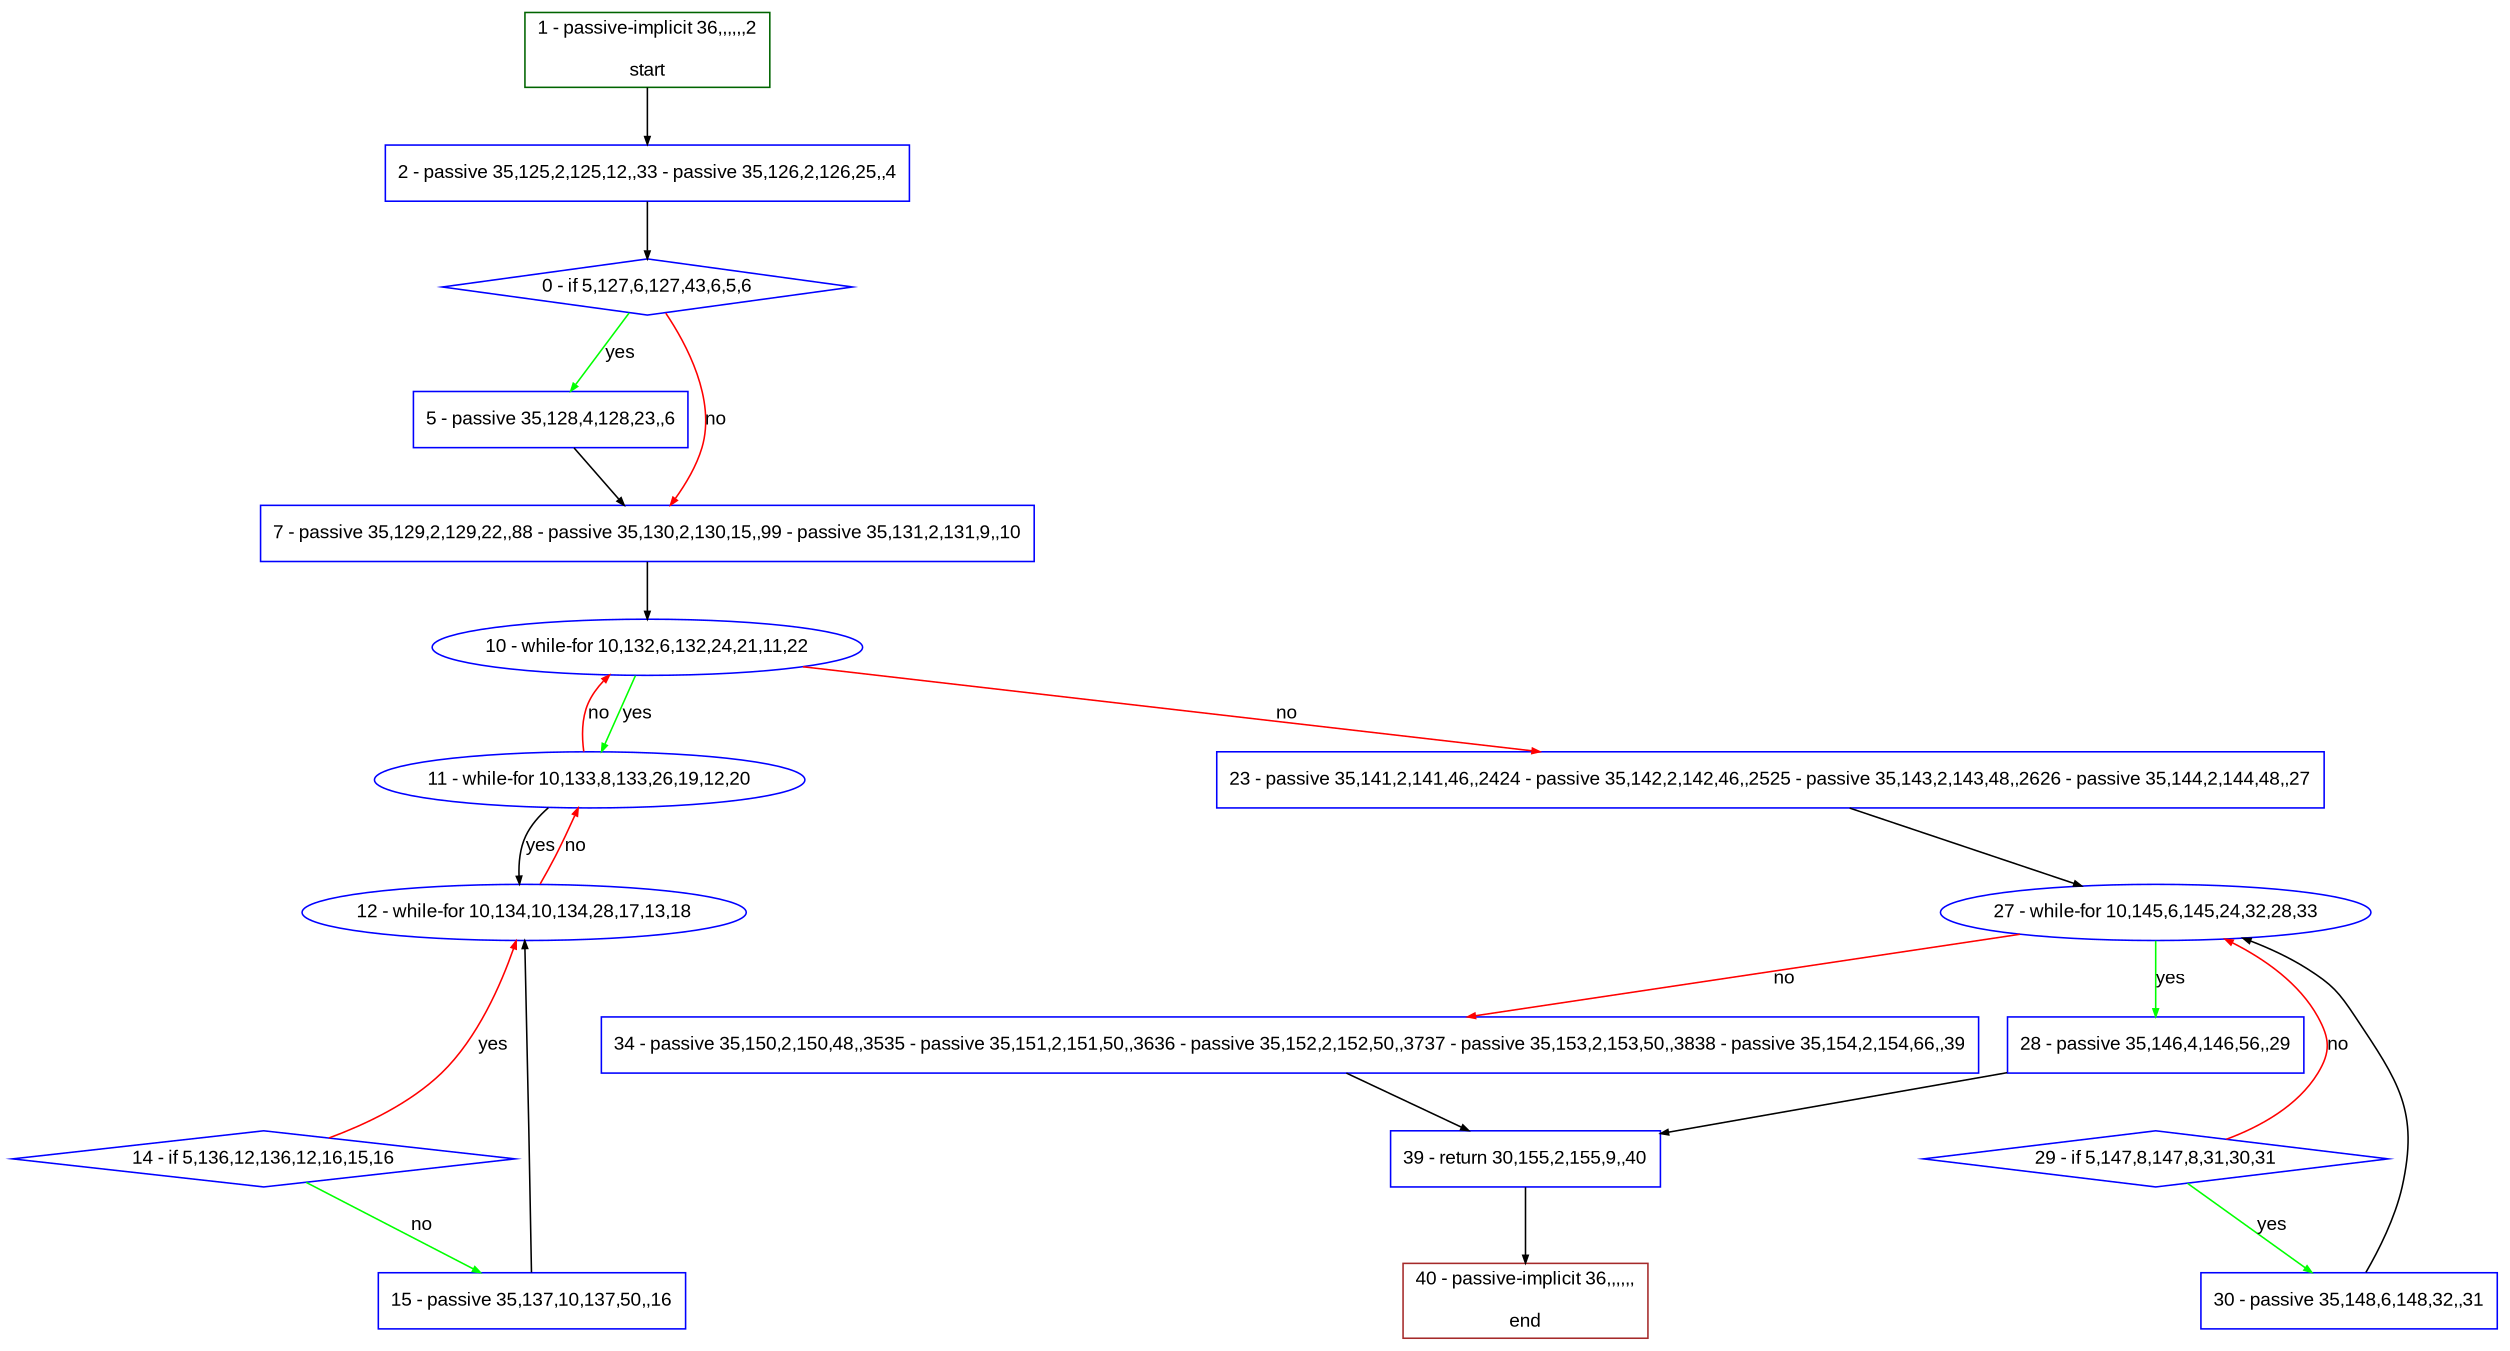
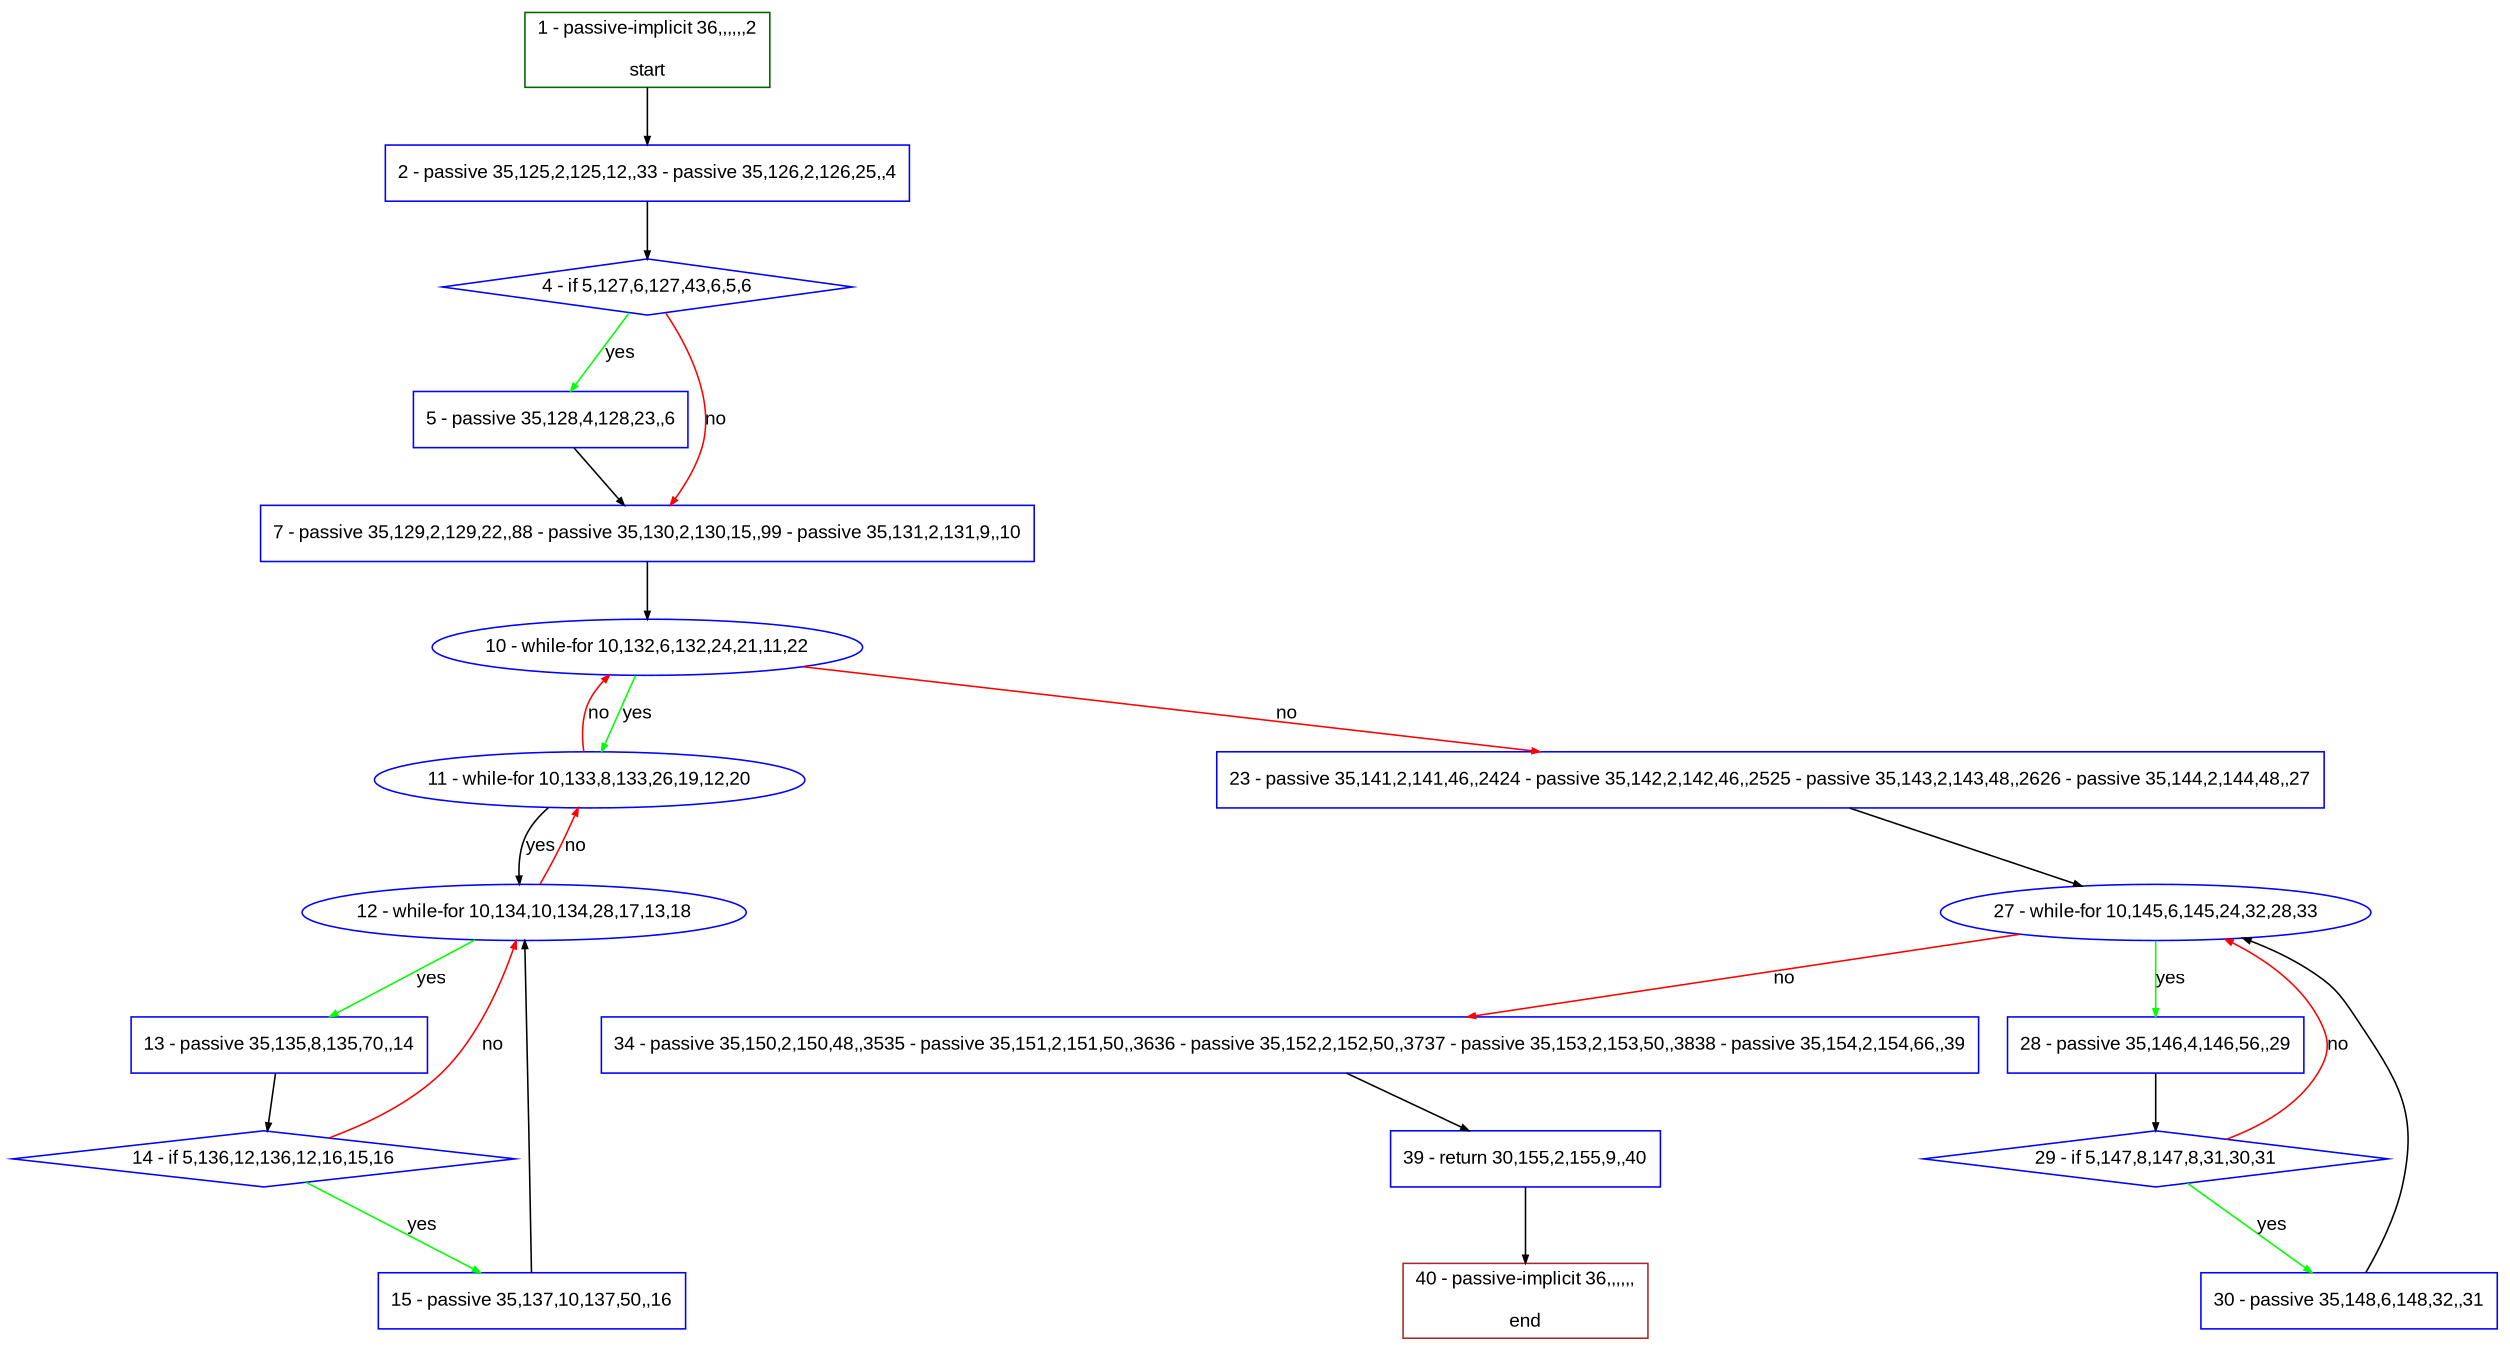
node "0 - if 5,127,6,127,43,6,5,6": label "0 - if 5,127,6,127,43,6,5,6" -> "4 - if 5,127,6,127,43,6,5,6"
node "13 - passive 35,135,8,135,70,,14": added
edge "14 - if 5,136,12,136,12,16,15,16" -> "12 - while-for 10,134,10,134,28,17,13,18": label "yes" -> "no"
edge "28 - passive 35,146,4,146,56,,29" -> "39 - return 30,155,2,155,9,,40": now "28 - passive 35,146,4,146,56,,29" -> "29 - if 5,147,8,147,8,31,30,31"
edge "14 - if 5,136,12,136,12,16,15,16" -> "15 - passive 35,137,10,137,50,,16": label "no" -> "yes"
